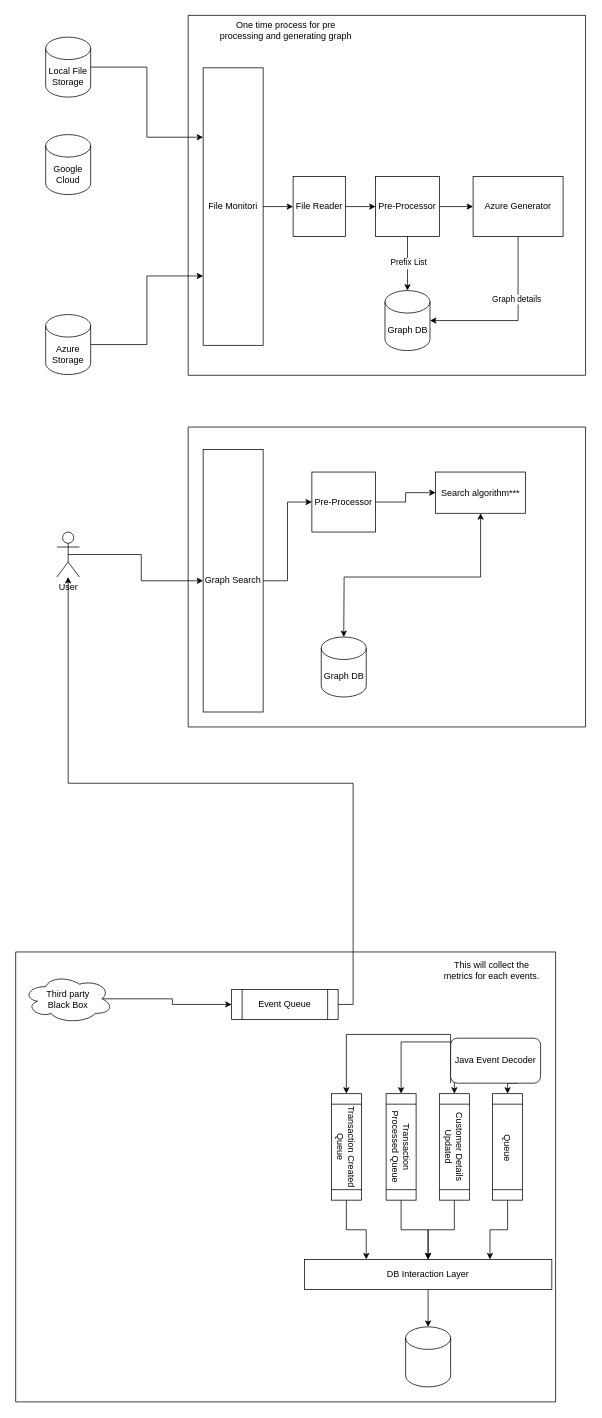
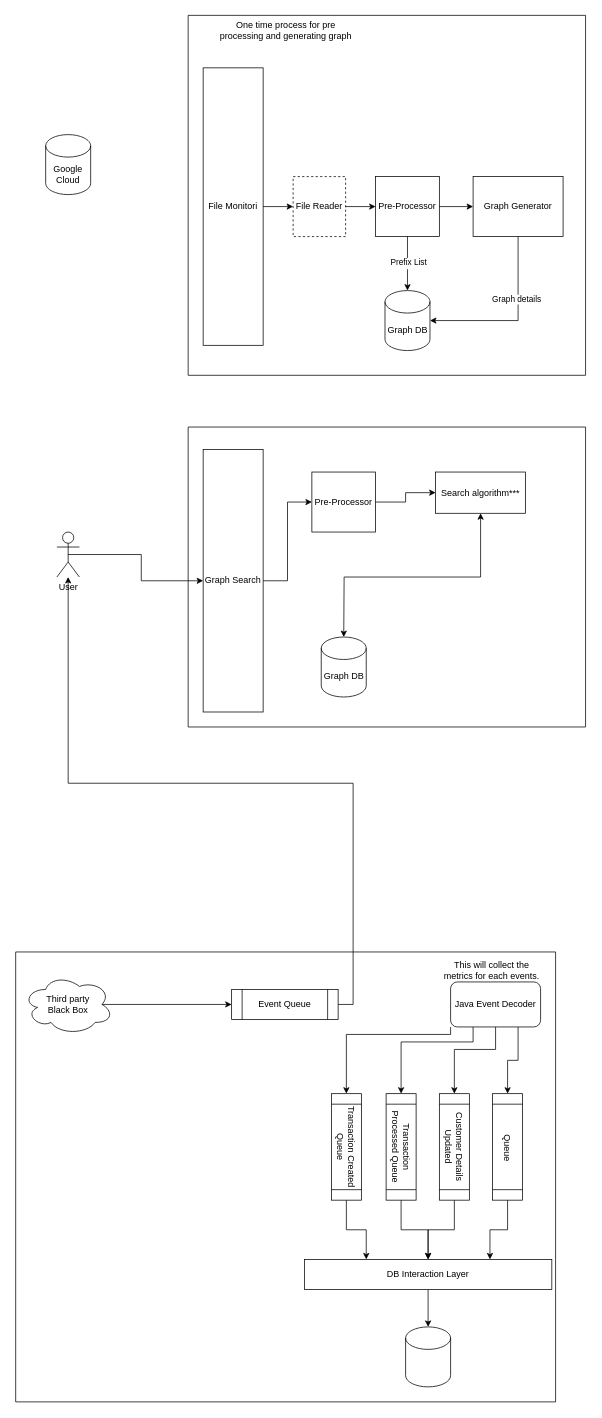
node "Local File Storage": removed
edge "Local File Storage" -> "File Monitori": removed
node "File Reader": style solid -> dashed
node "Azure Generator": label "Azure Generator" -> "Graph Generator"
node "Azure Storage": removed
edge "Azure Storage" -> "File Monitori": removed
node "Third party Black Box": size 90x49 -> 90x60
node "Java Event Decoder": moved (495, 1061) -> (495, 1005)
